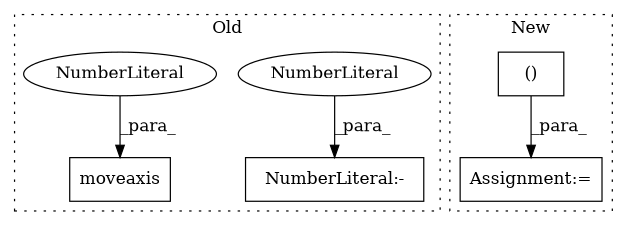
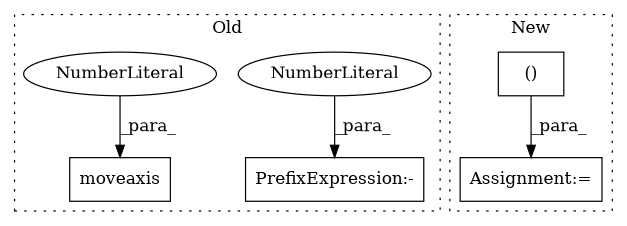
node "NumberLiteral:-": label "NumberLiteral:-" -> "PrefixExpression:-"
